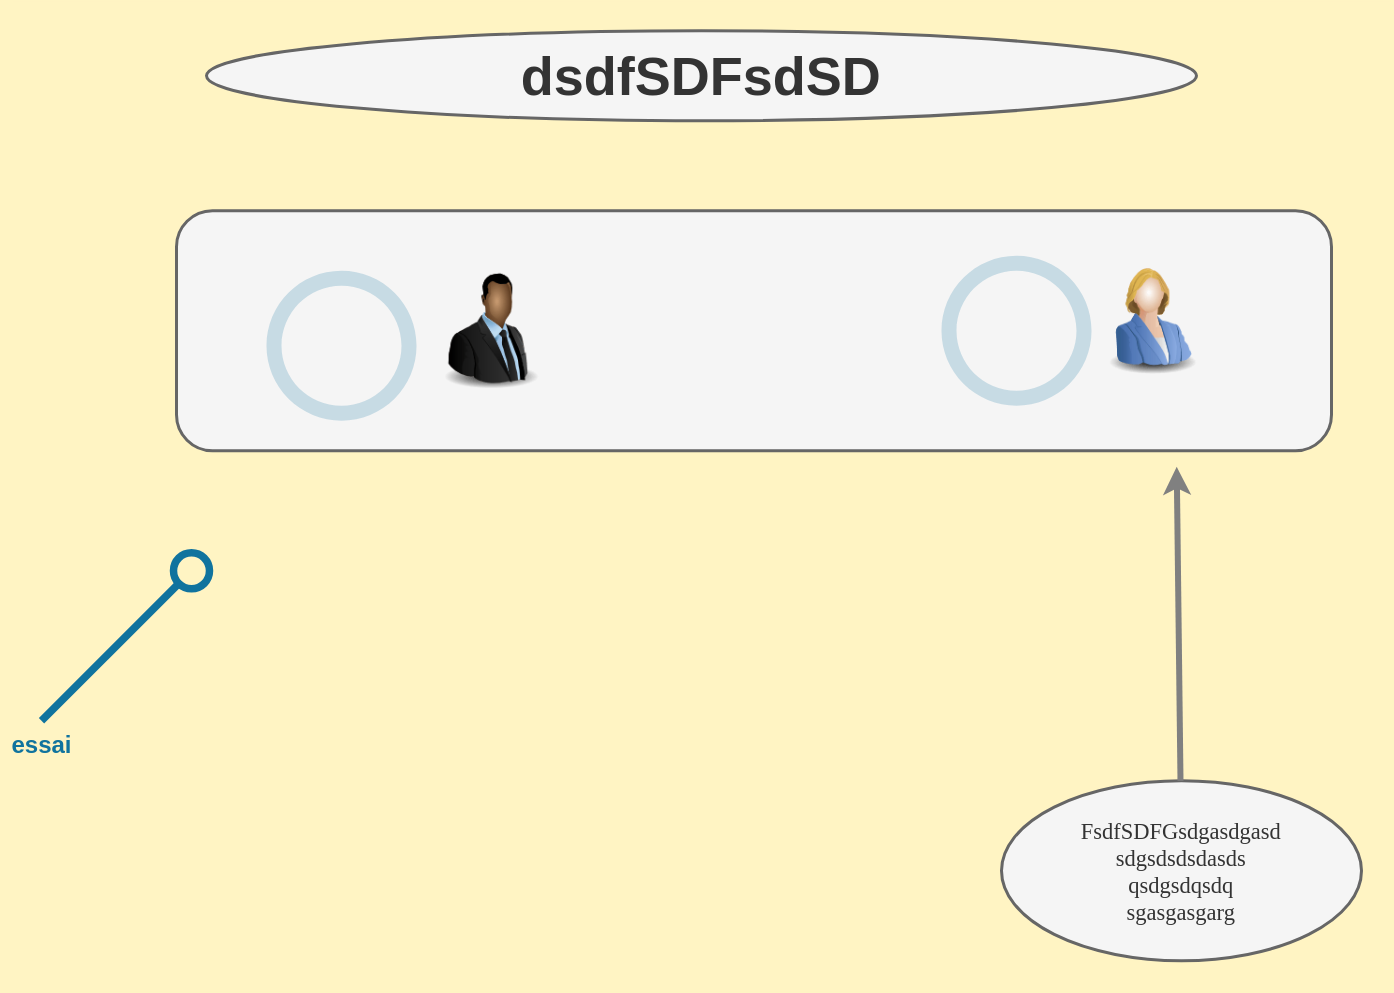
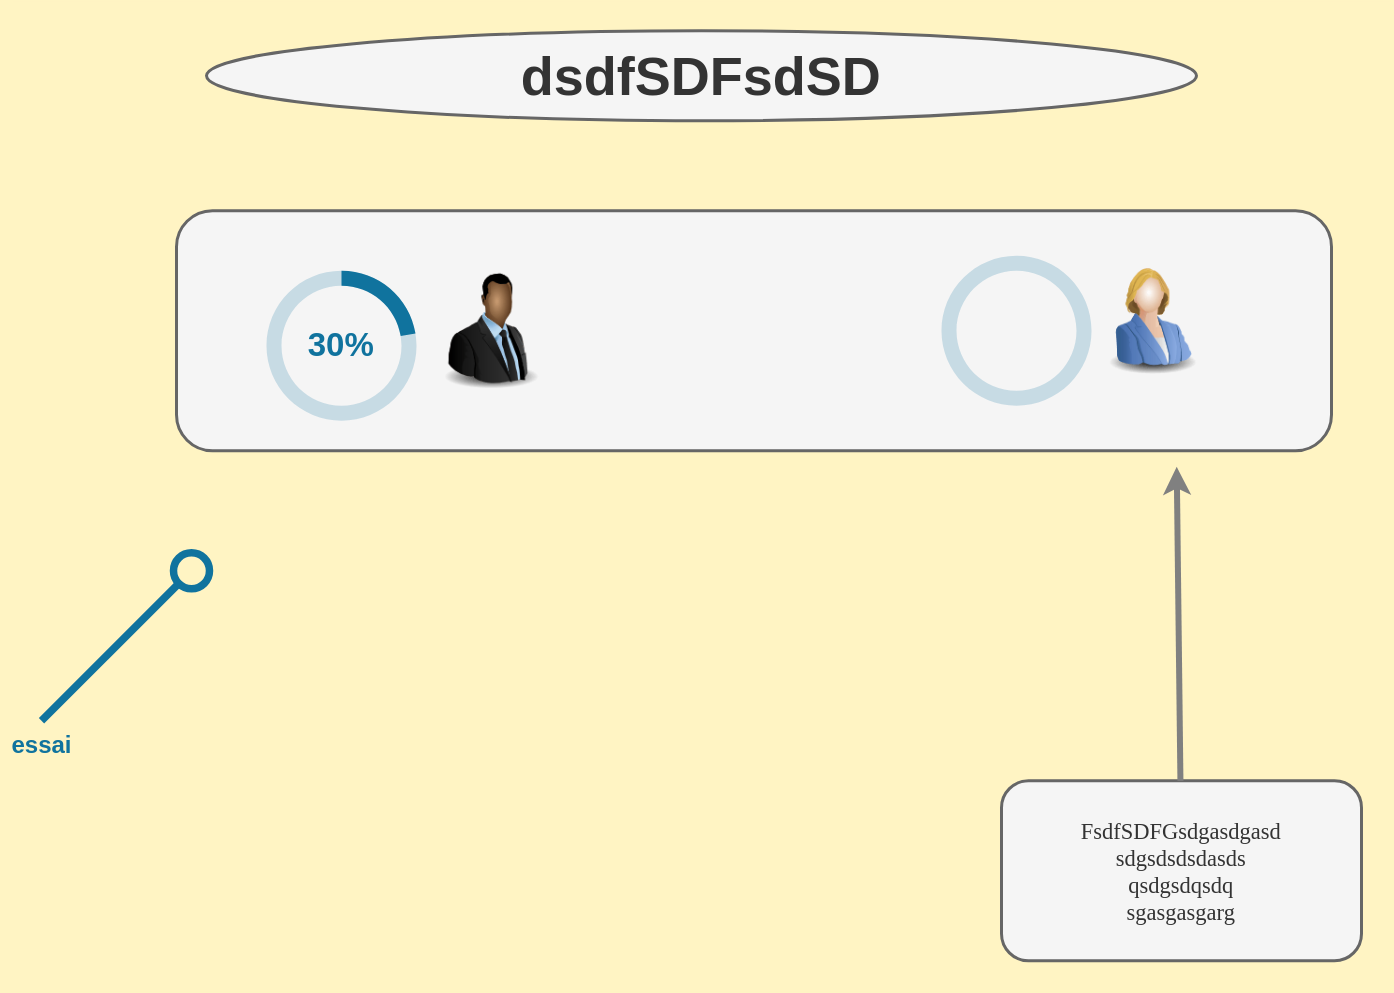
node "30%": added
node "FsdfSDFGsdgasdgasd sdgsdsdsdasds qsdgsdqsdq sgasgasgarg": shape ellipse -> rounded rectangle
